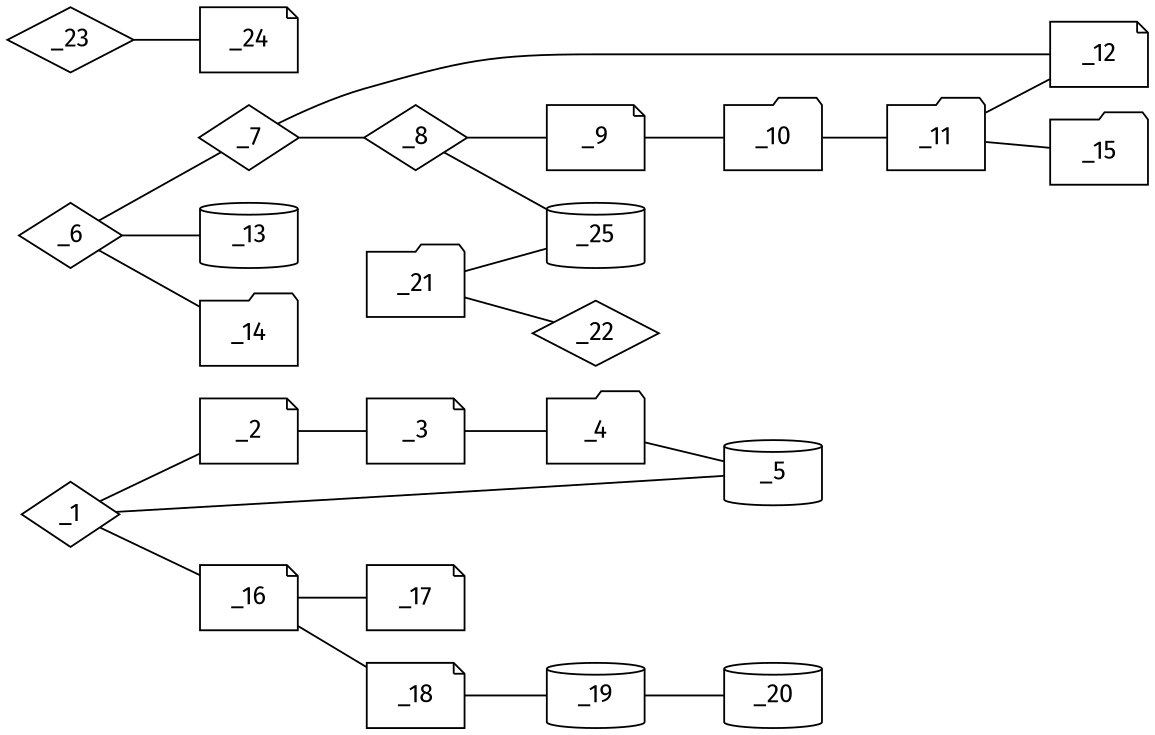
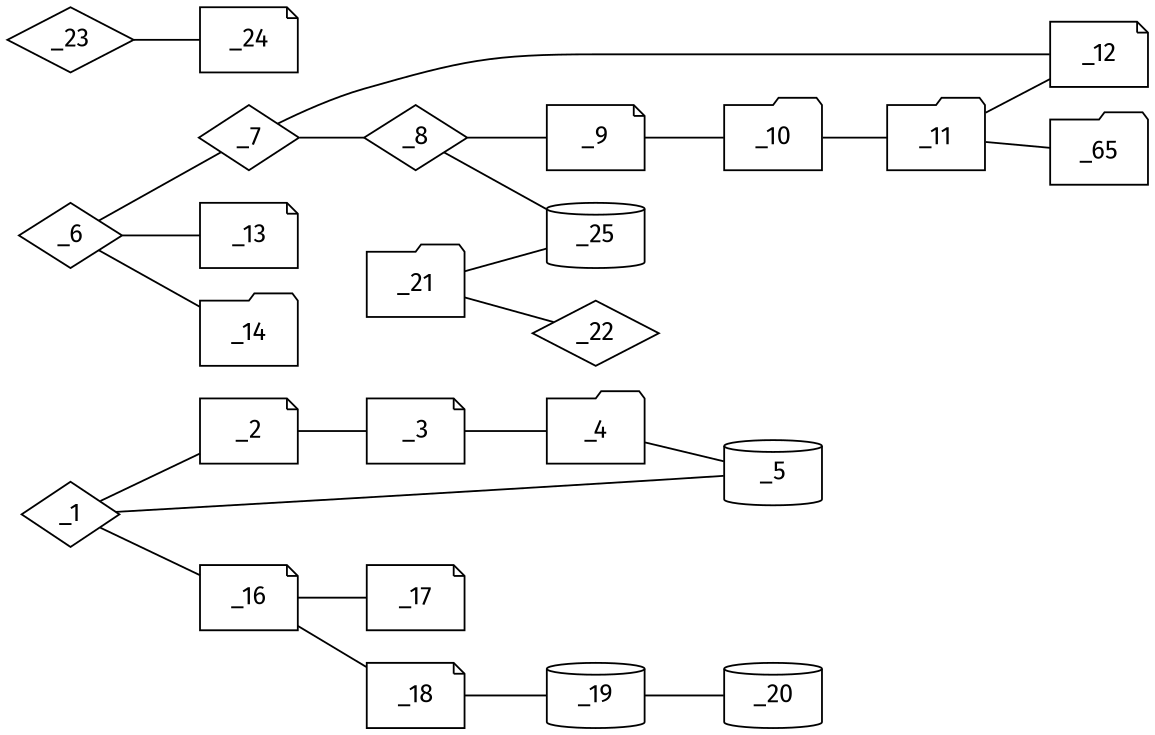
node "_15": label "_15" -> "_65"
node "_13": shape cylinder -> note
